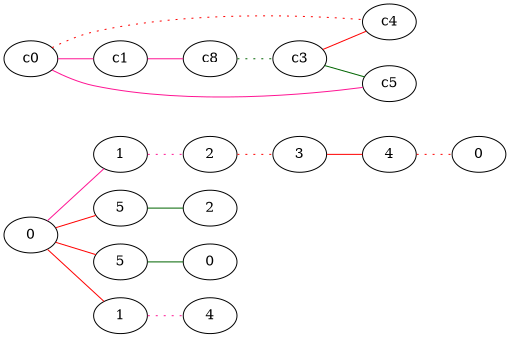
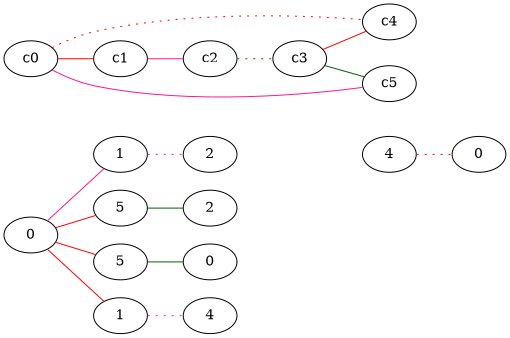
edge "c0" -- "c1": color deeppink -> red
node "c8": label "c8" -> "c2"
node "3": removed
